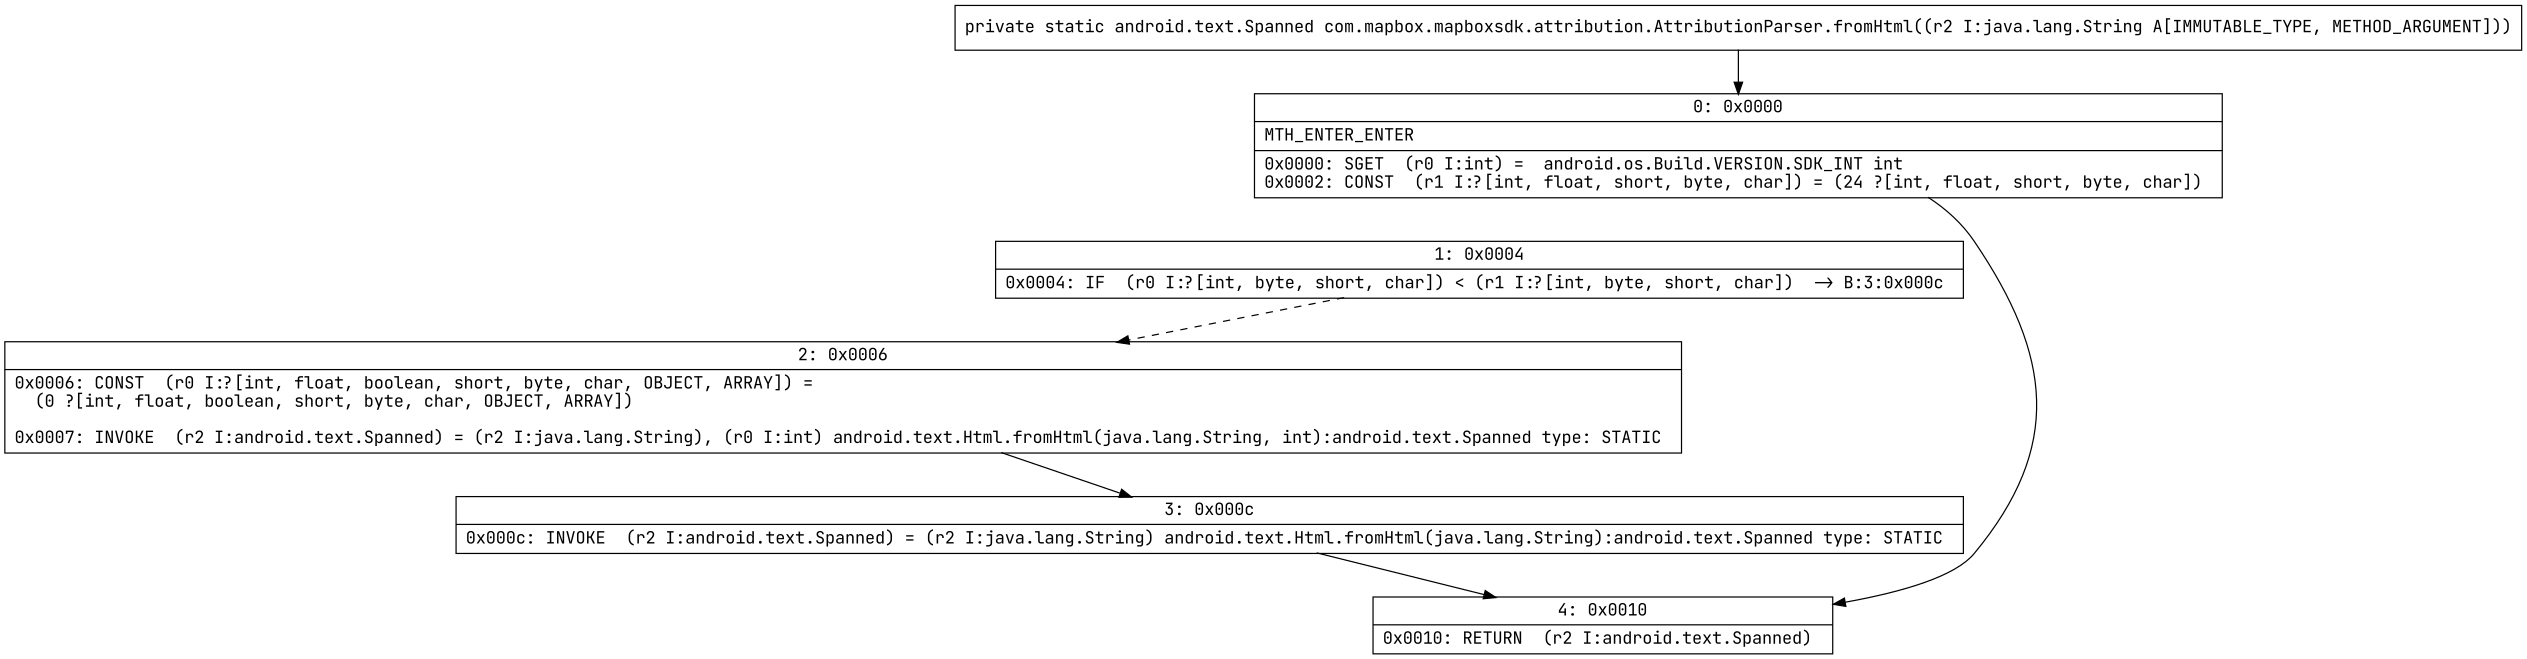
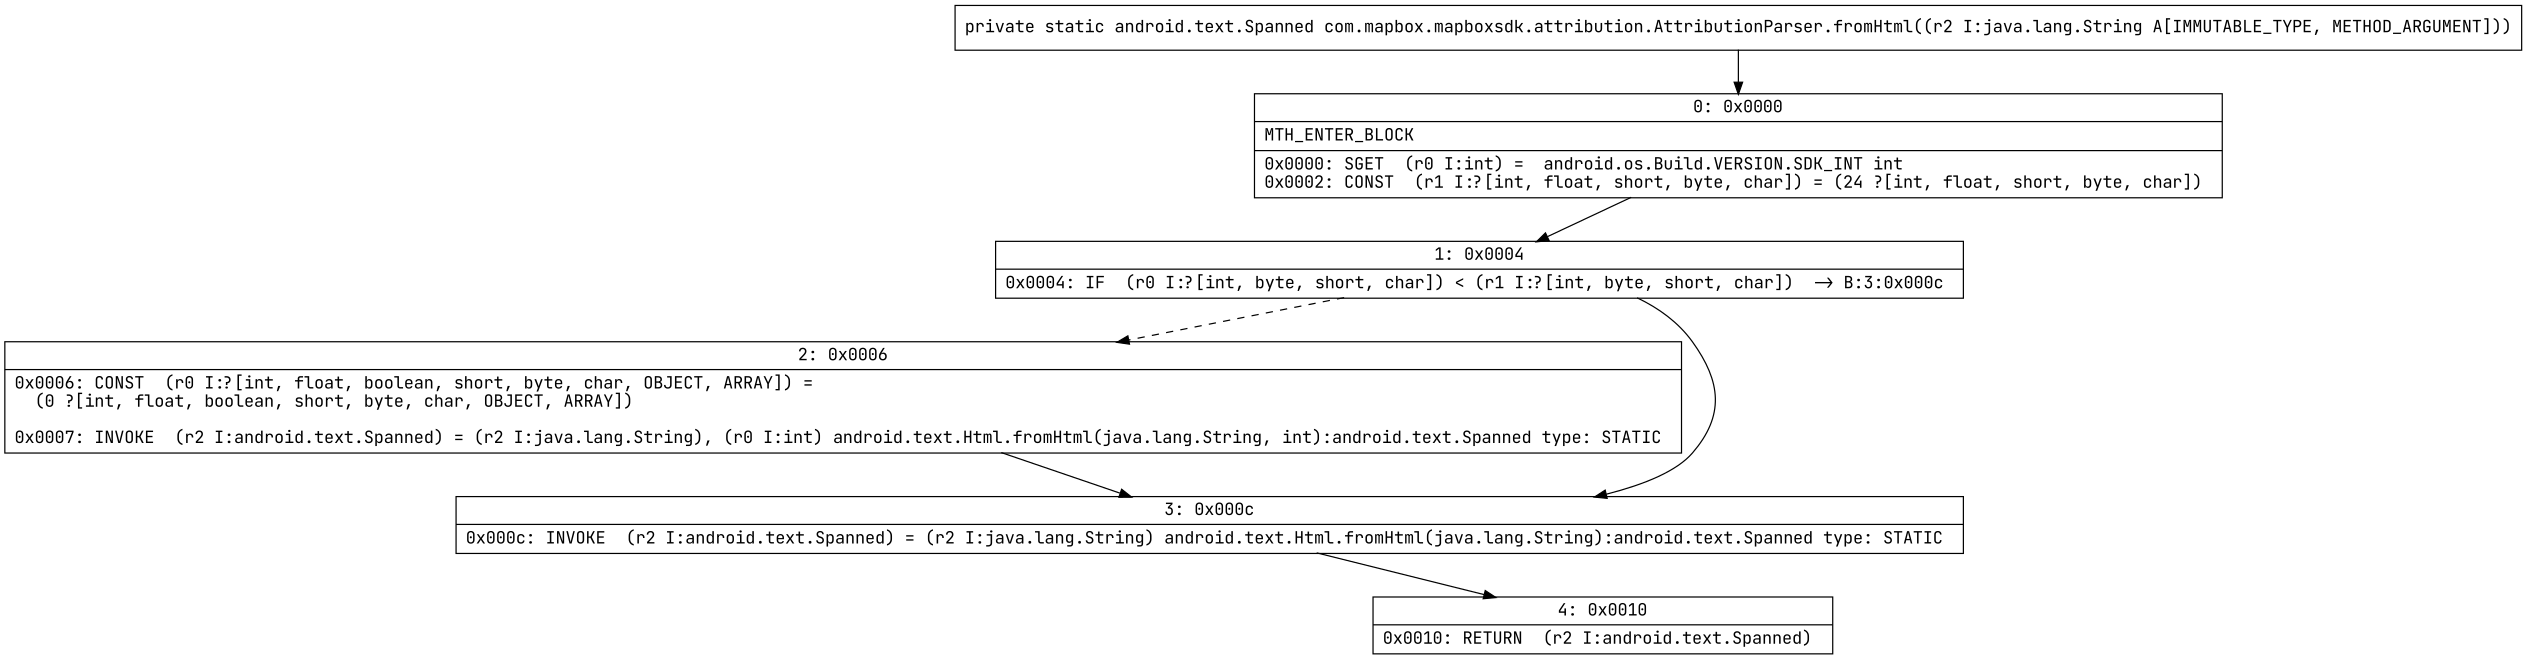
node "0: 0x0000": text "MTH_ENTER_ENTER" -> "MTH_ENTER_BLOCK"
edge "1: 0x0004" -> "3: 0x000c": added
edge "0: 0x0000" -> "4: 0x0010": now "0: 0x0000" -> "1: 0x0004"
